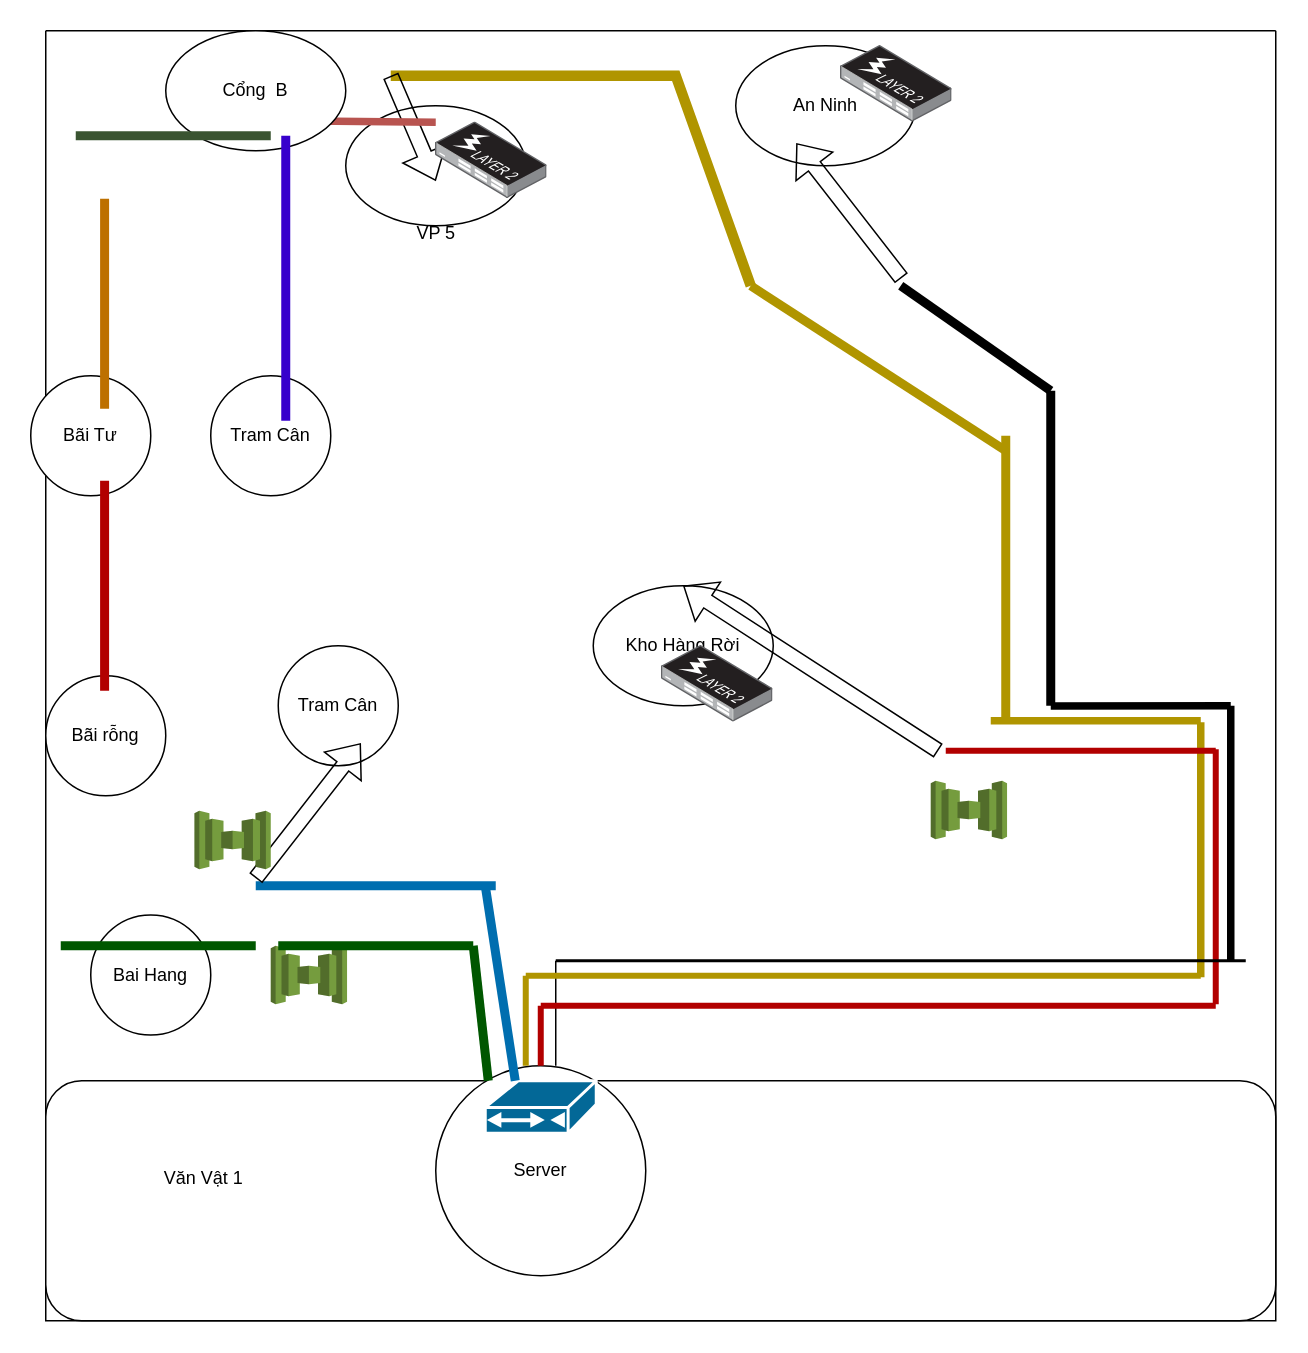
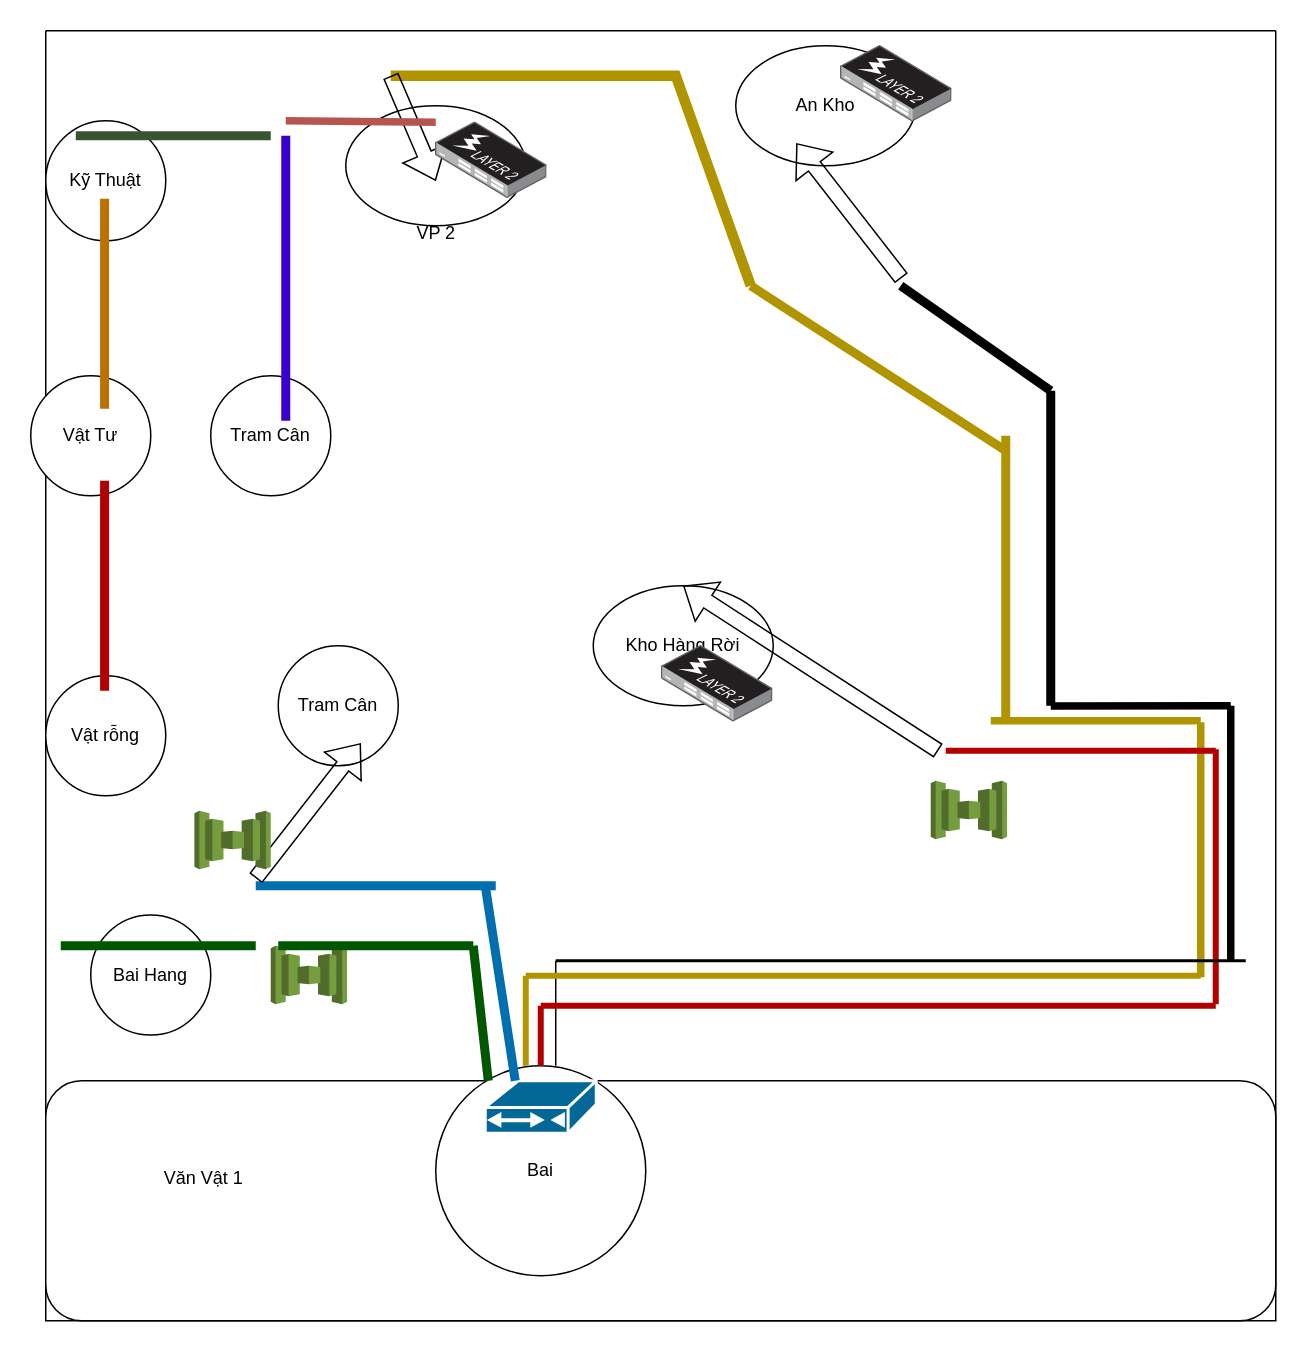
node "Cổng B": removed
node "An Ninh": label "An Ninh" -> "An Kho"
node "Kỹ Thuật": added
node "VP 5": label "VP 5" -> "VP 2"
node "Bãi Tư": label "Bãi Tư" -> "Vật Tư"
node "Bãi rỗng": label "Bãi rỗng" -> "Vật rỗng"
node "Server": label "Server" -> "Bai"
